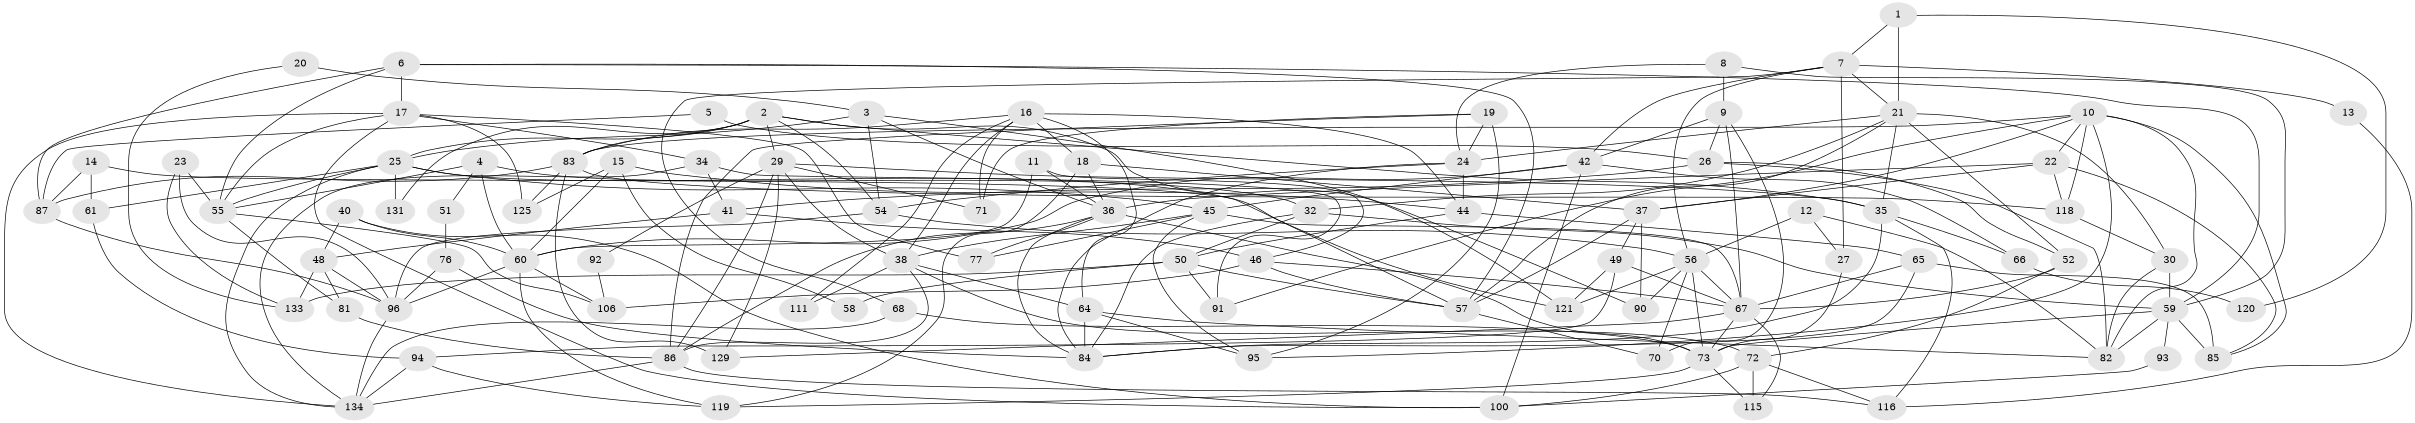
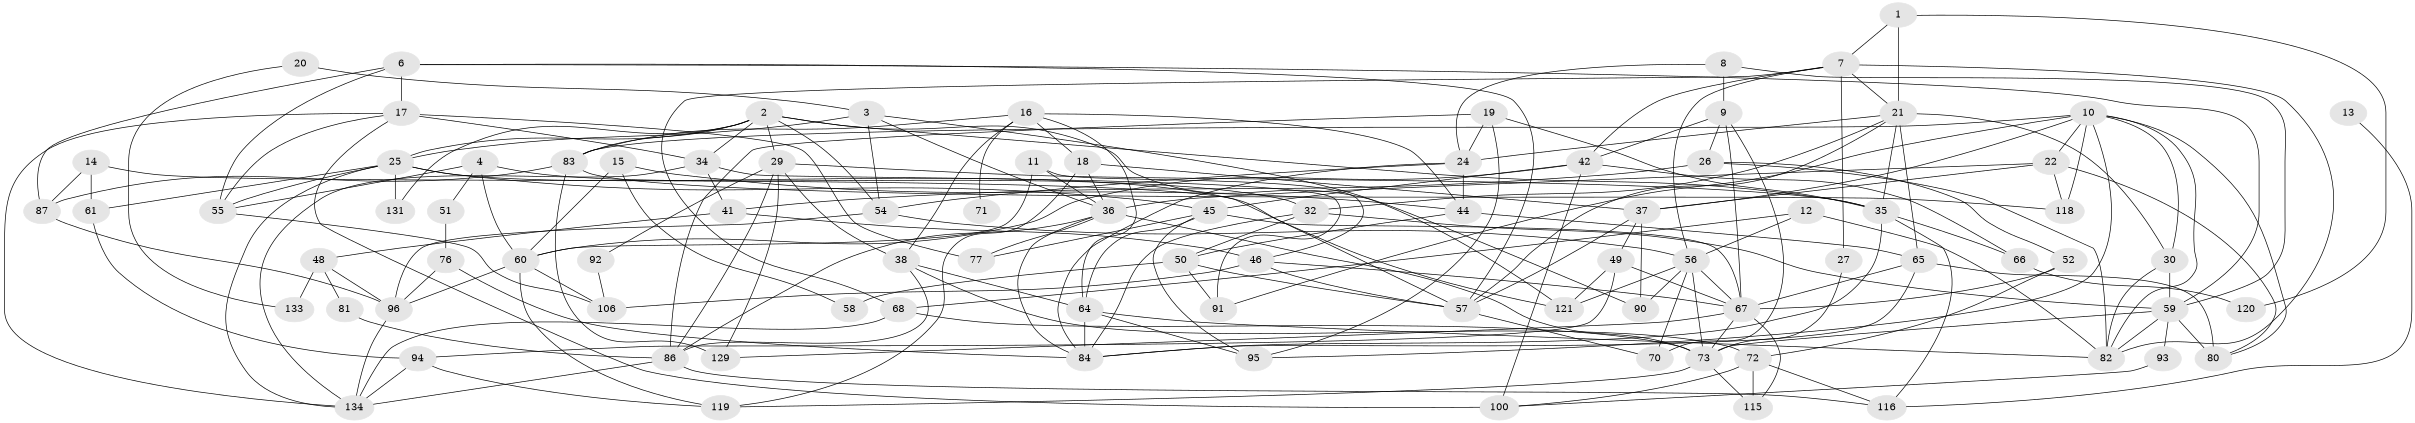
edge "7" -- "13": now "7" -- "82"
node "5": removed
edge "19" -- "71": now "19" -- "35"
edge "2" -- "34": added
node "23": removed
edge "29" -- "71": removed
edge "21" -- "52": now "21" -- "65"
node "40": removed
node "125": removed
edge "12" -- "27": now "12" -- "68"
edge "118" -- "30": now "10" -- "30"
edge "45" -- "38": now "45" -- "64"
edge "55" -- "81": removed
edge "50" -- "133": removed
node "111": removed
node "85": label "85" -> "80"
